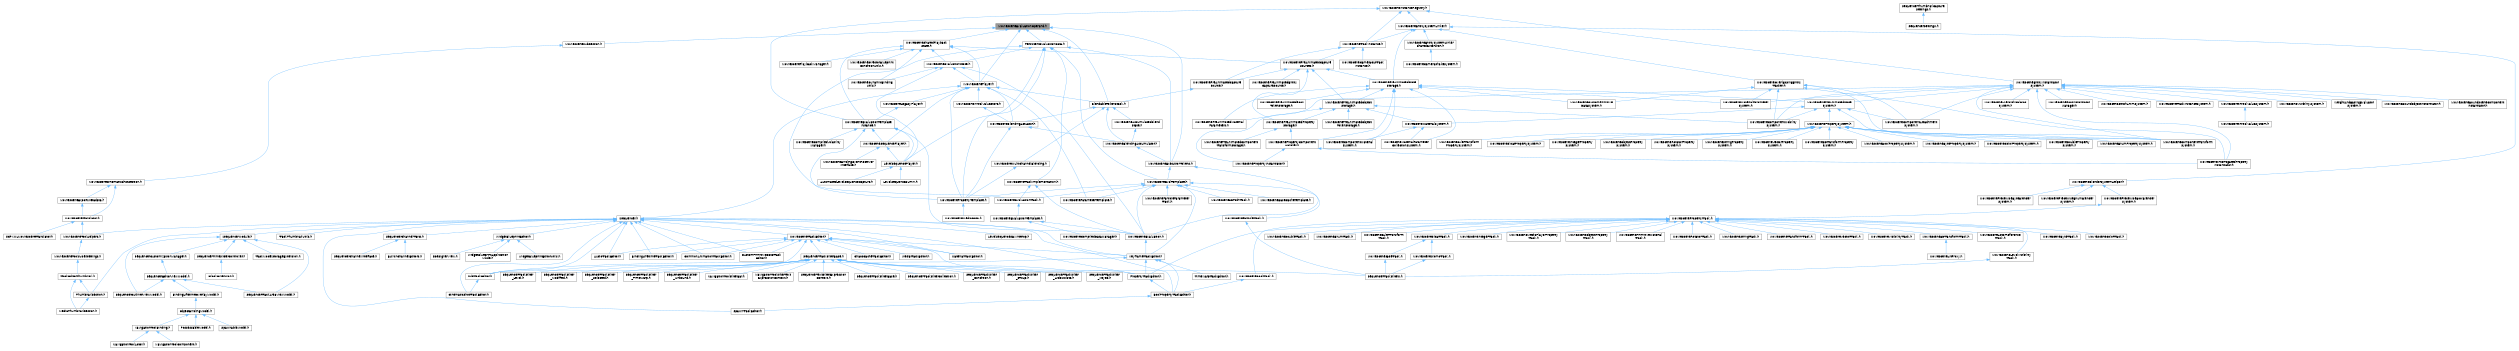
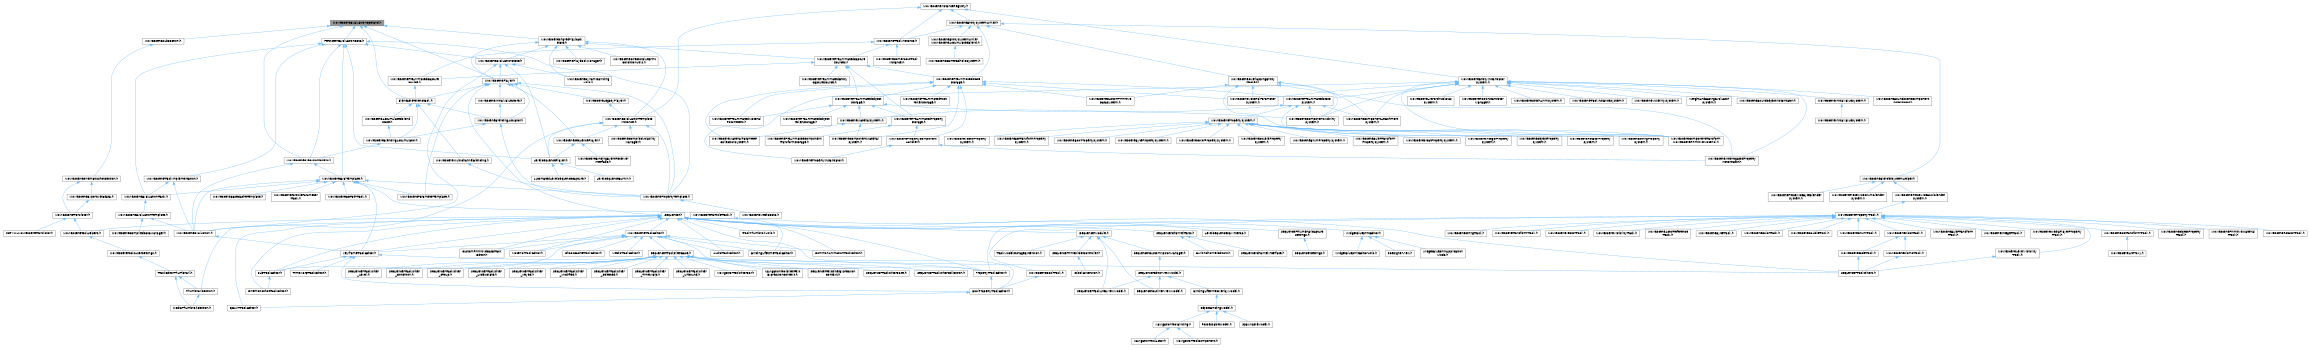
node "MovieSceneEntitySystemLinker SharedExtension.h": label "MovieSceneEntitySystemLinker SharedExtension.h" -> "MovieSceneEntitySystemLinker MovieSceneAccumulatedBlend.h"
node "MovieSceneComponentTransform System.h": label "MovieSceneComponentTransform System.h" -> "MovieSceneComponentTransform MovieScenePrimitiveMaterial.h"
edge "SequencerThumbnailCapture Settings.h" -> "ISequencer.h": added
